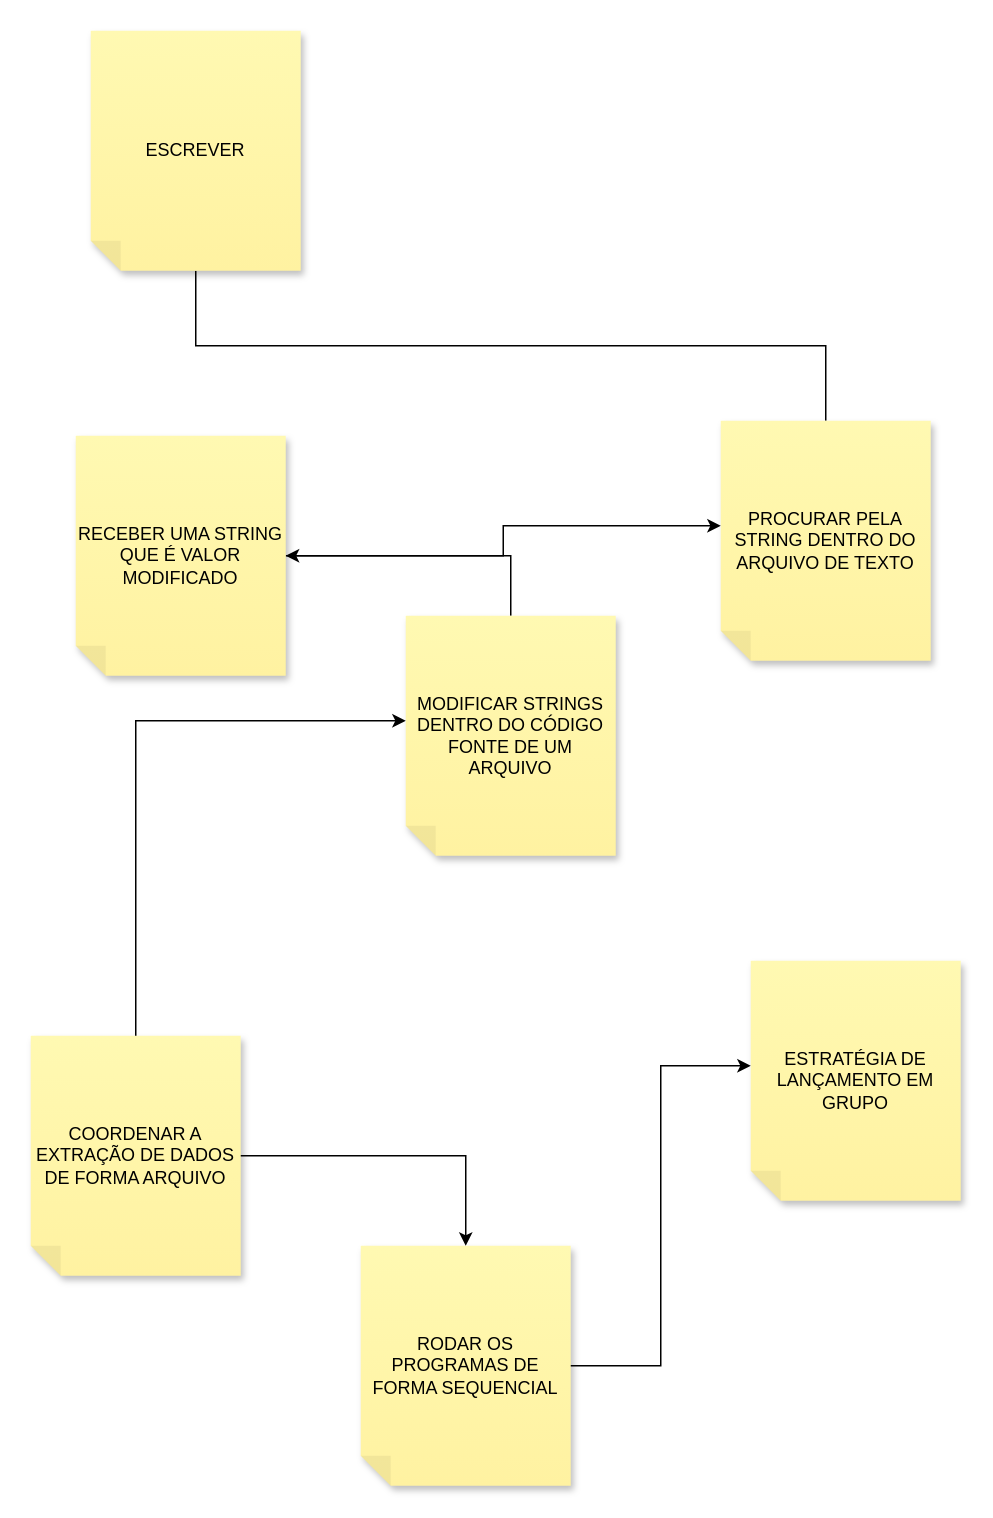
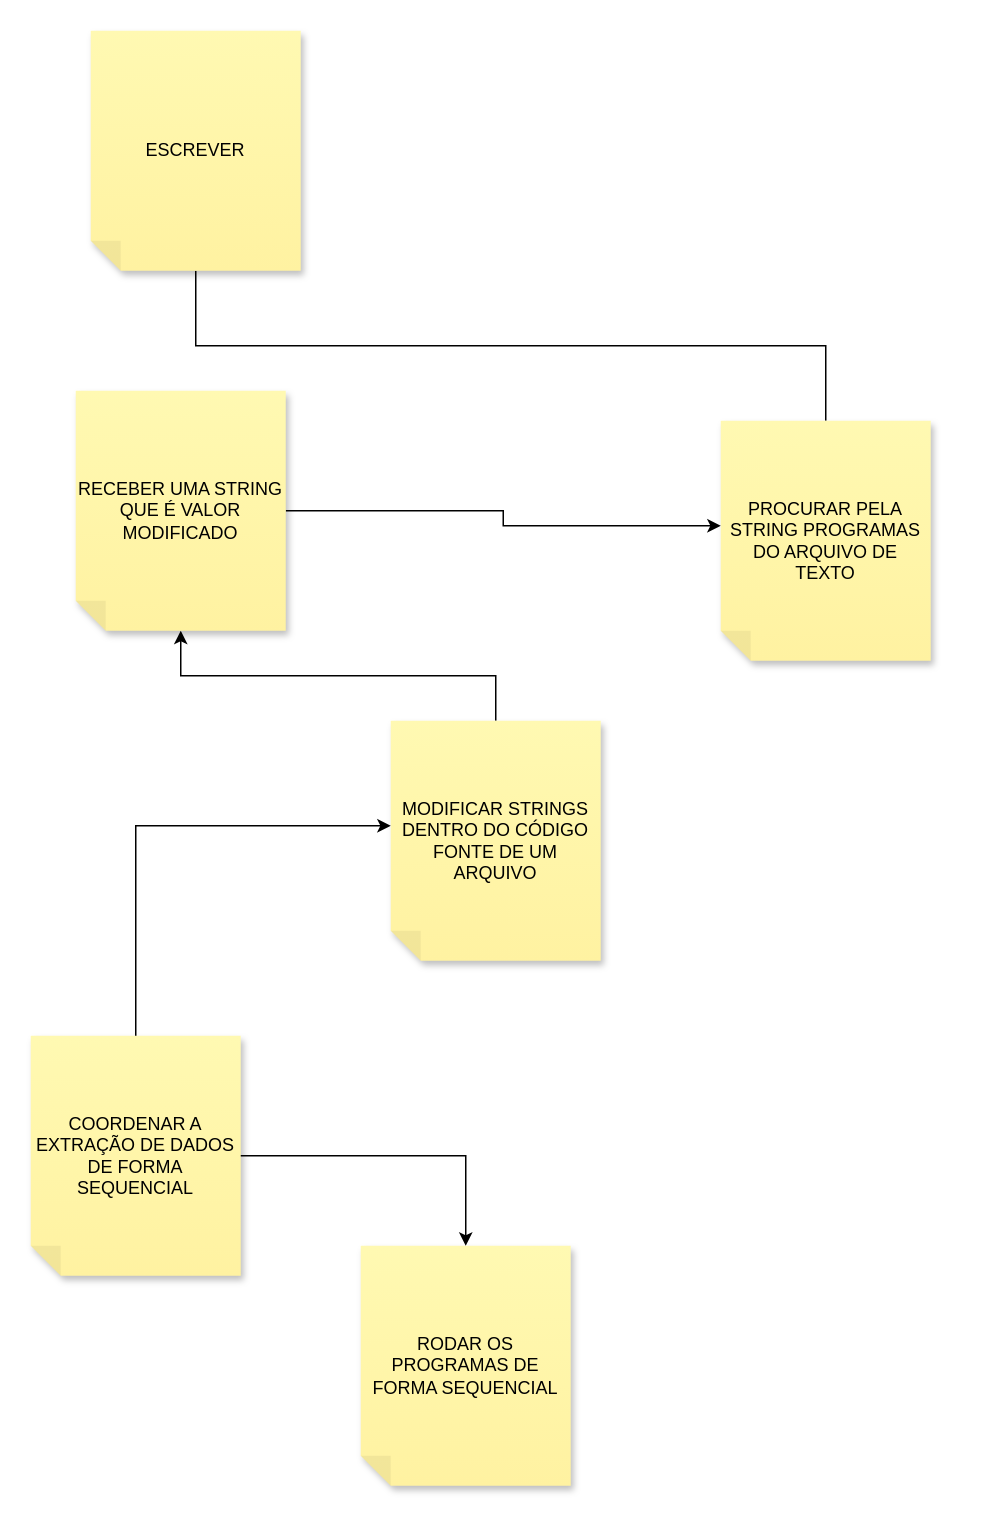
node "PROCURAR PELA STRING DENTRO DO ARQUIVO DE TEXTO": label "PROCURAR PELA STRING DENTRO DO ARQUIVO DE TEXTO" -> "PROCURAR PELA STRING PROGRAMAS DO ARQUIVO DE TEXTO"
node "RECEBER UMA STRING QUE É VALOR MODIFICADO": moved (181, 556) -> (181, 511)
node "MODIFICAR STRINGS DENTRO DO CÓDIGO FONTE DE UM ARQUIVO": moved (511, 736) -> (496, 841)
node "ESTRATÉGIA DE LANÇAMENTO EM GRUPO": removed
node "COORDENAR A EXTRAÇÃO DE DADOS DE FORMA ARQUIVO": label "COORDENAR A EXTRAÇÃO DE DADOS DE FORMA ARQUIVO" -> "COORDENAR A EXTRAÇÃO DE DADOS DE FORMA SEQUENCIAL"
edge "RODAR OS PROGRAMAS DE FORMA SEQUENCIAL" -> "ESTRATÉGIA DE LANÇAMENTO EM GRUPO": removed
